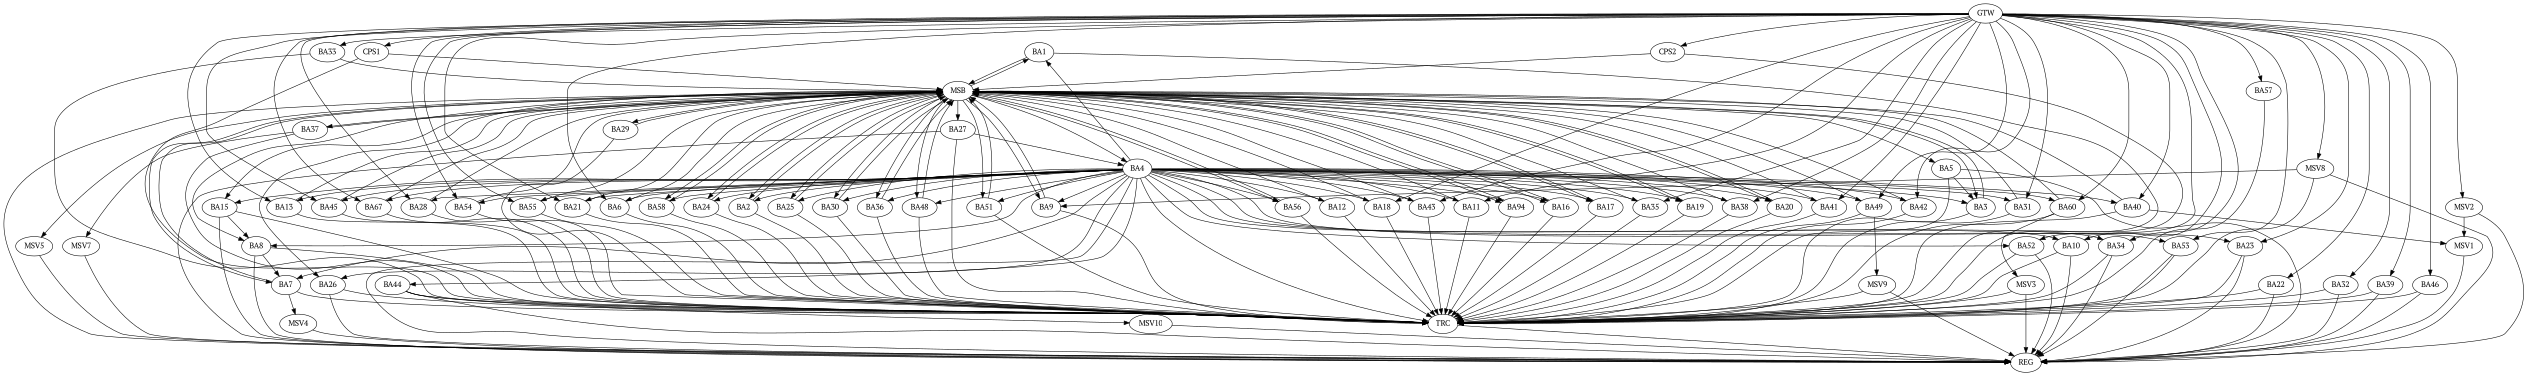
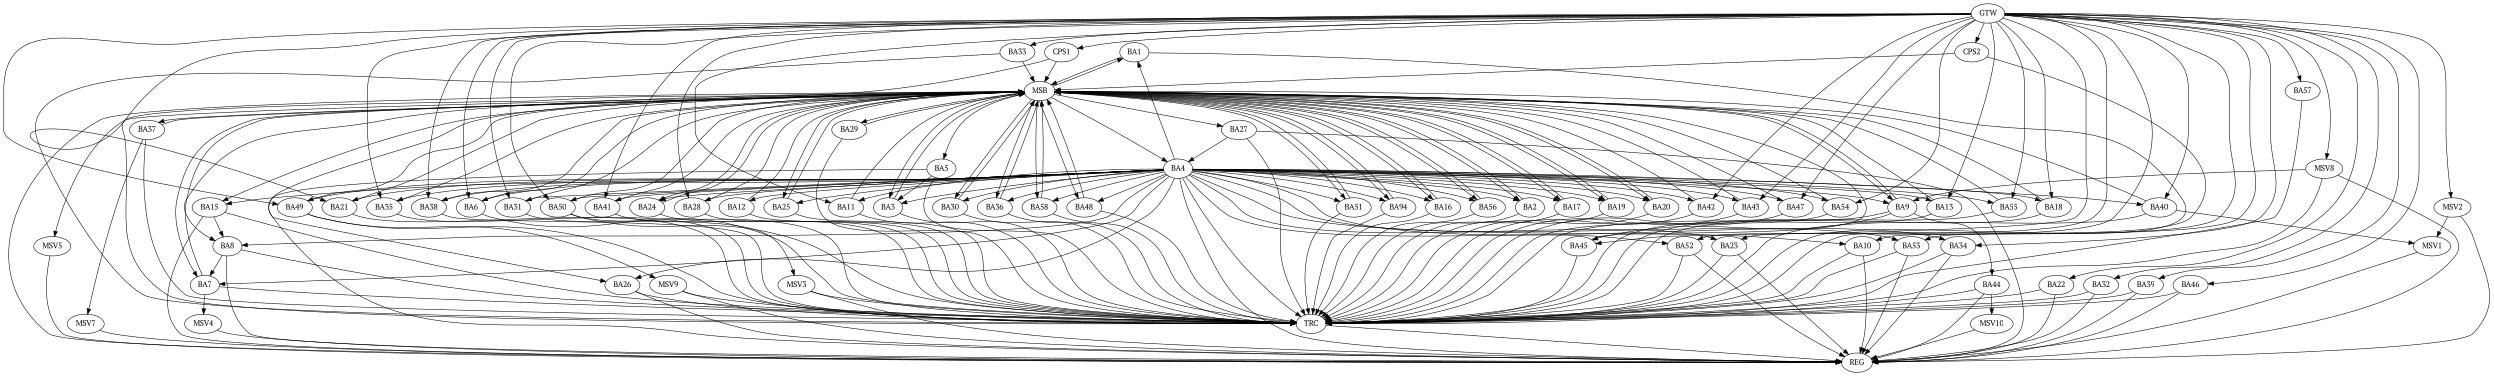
edge "BA4" -> "BA45": now "BA9" -> "BA45"
node "BA67": label "BA67" -> "BA47"
node "BA60": label "BA60" -> "BA50"
edge "BA4" -> "BA44": now "BA9" -> "BA44"
